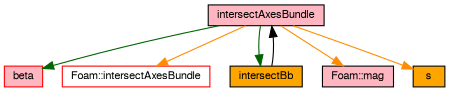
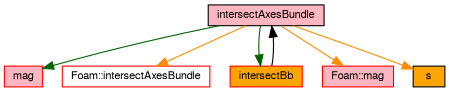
node "beta": label "beta" -> "mag"
node "intersectBb": color black -> red
node "Foam::mag": color black -> red
